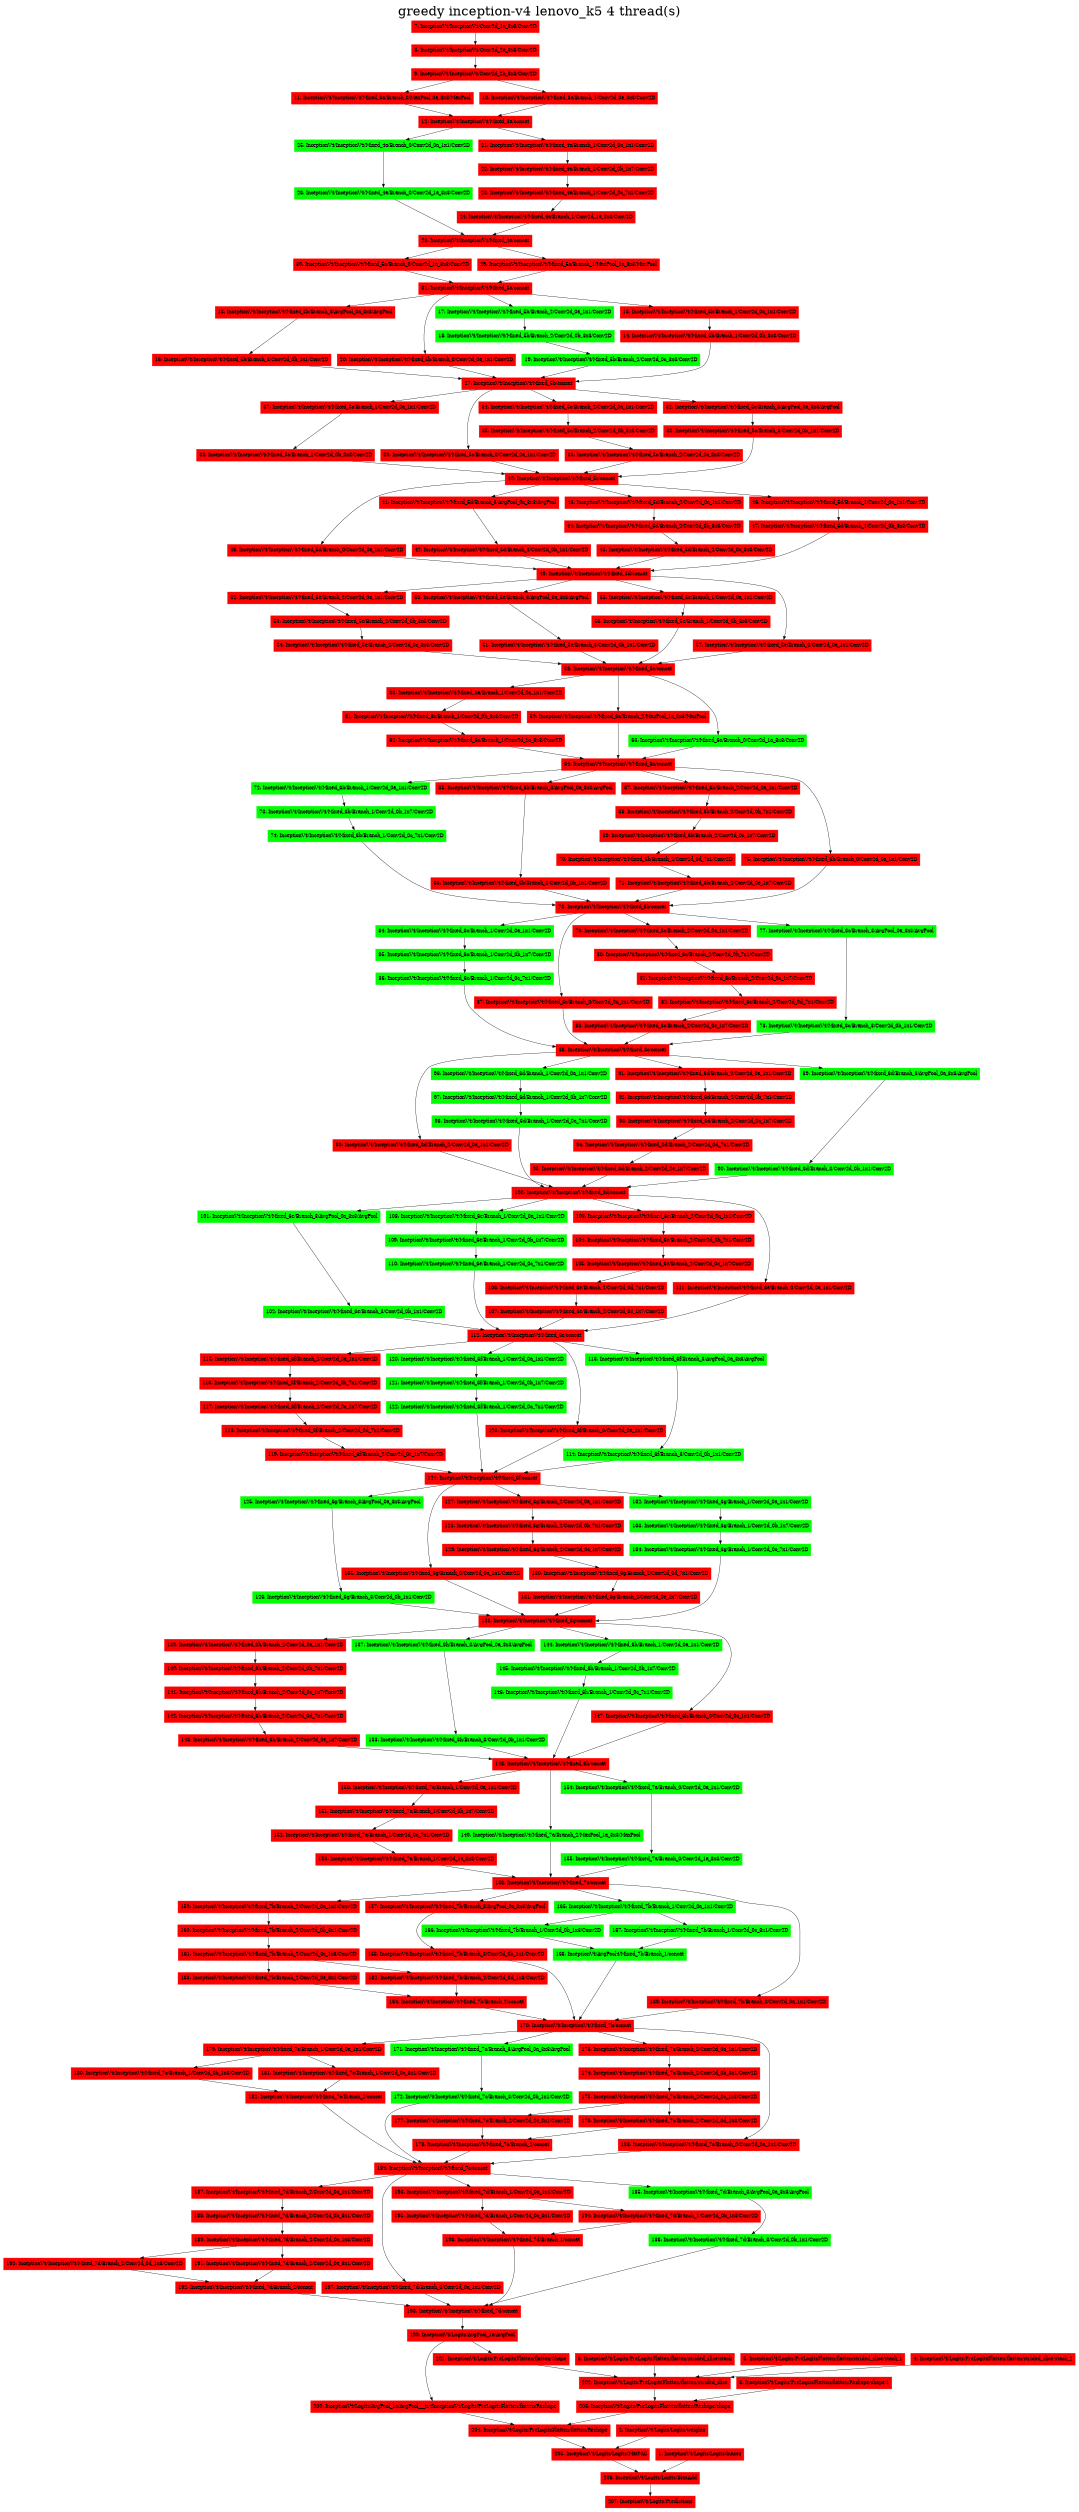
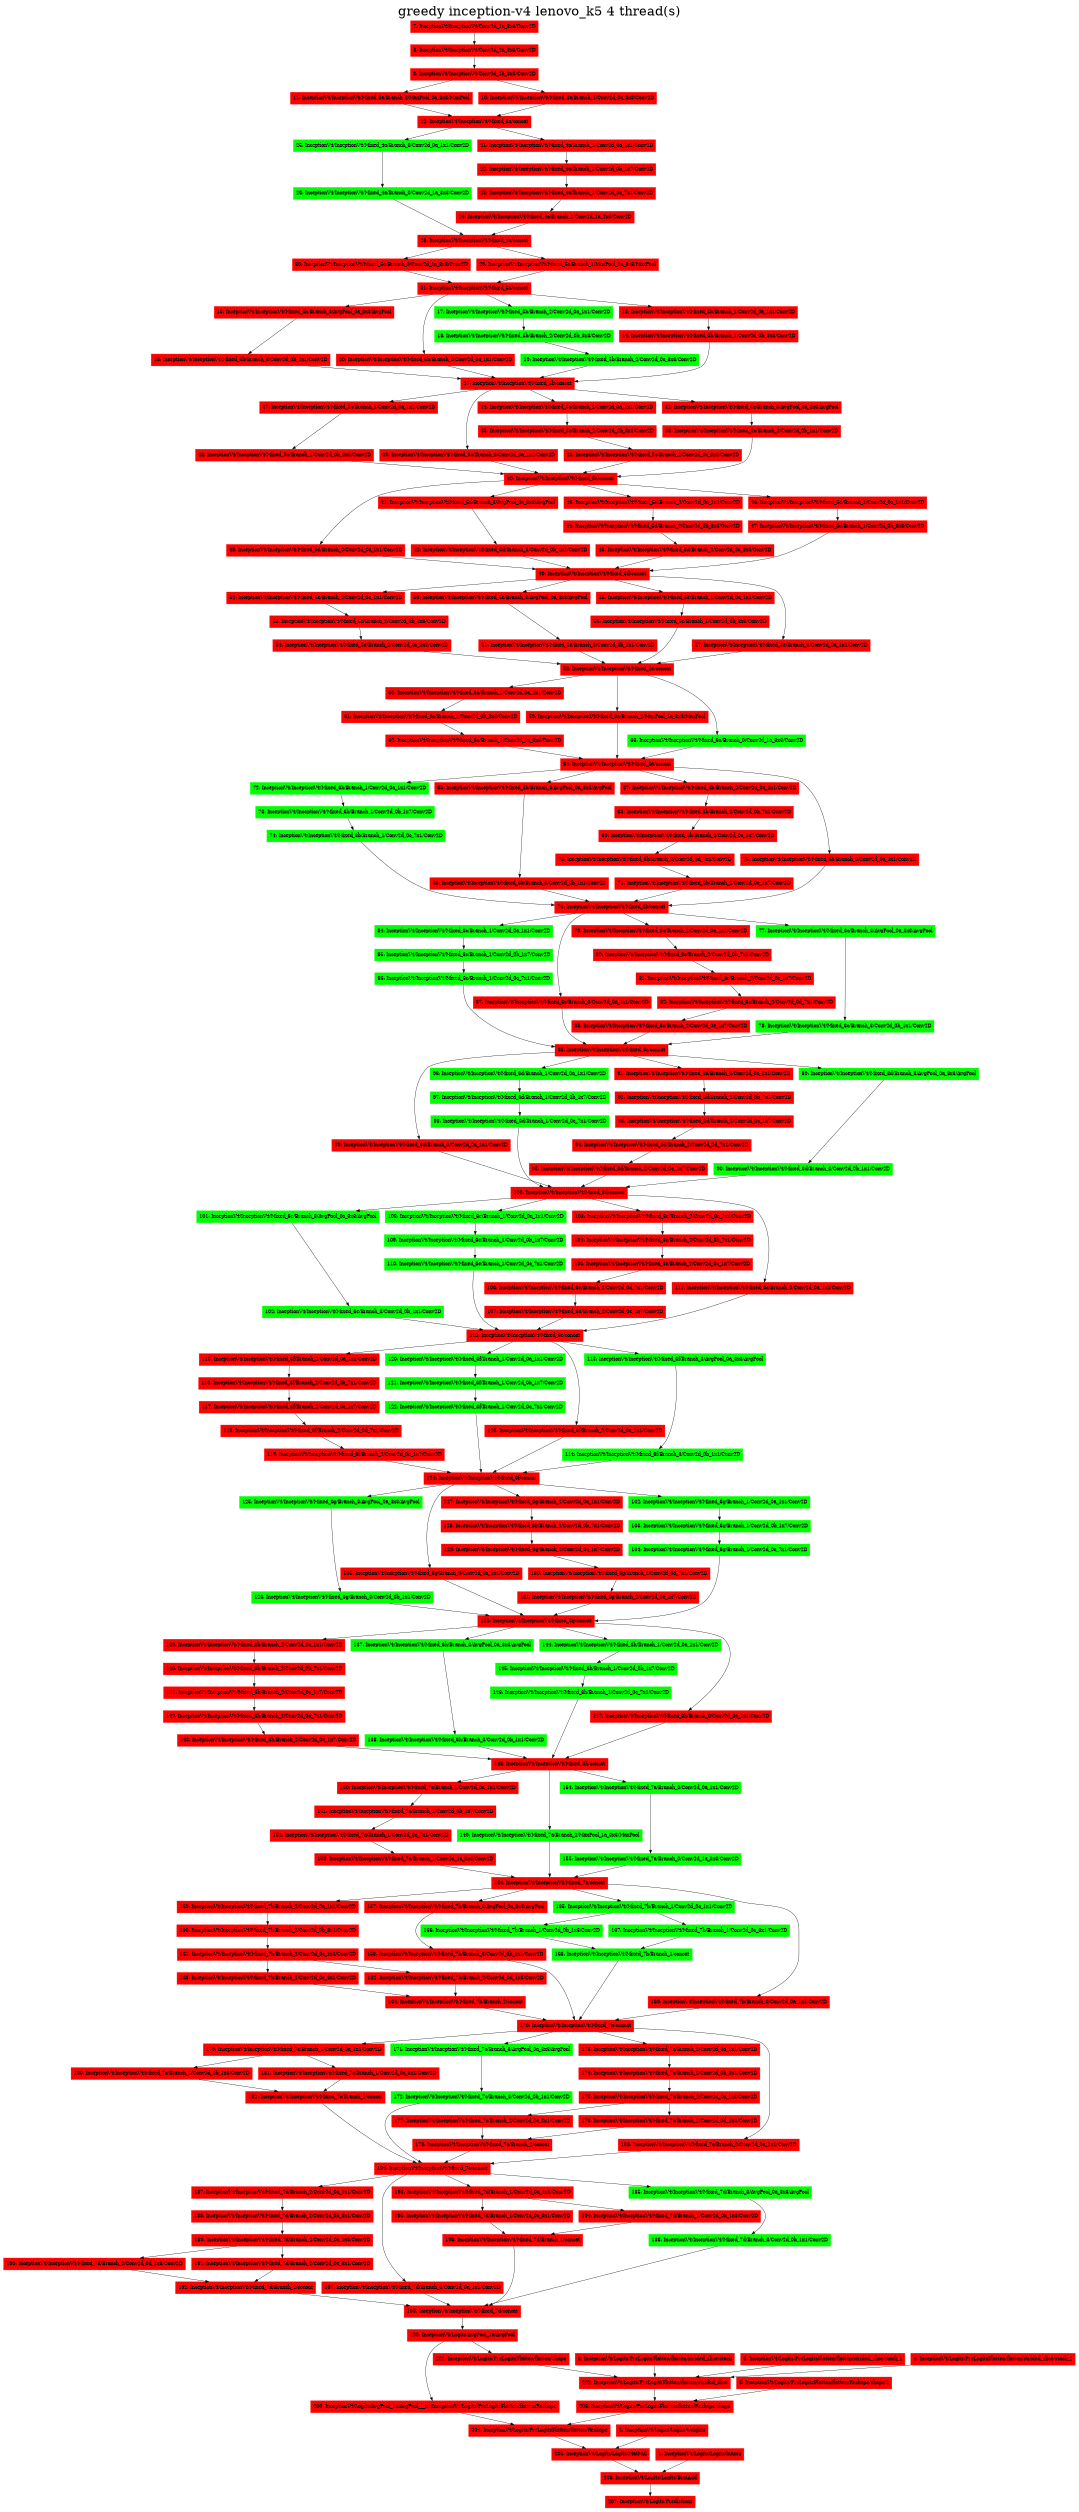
node "168: InceptionV4/AvgPool4/Mixed_7b/Branch_1/concat": label "168: InceptionV4/AvgPool4/Mixed_7b/Branch_1/concat" -> "168: InceptionV4/InceptionV4/Mixed_7b/Branch_1/concat"
